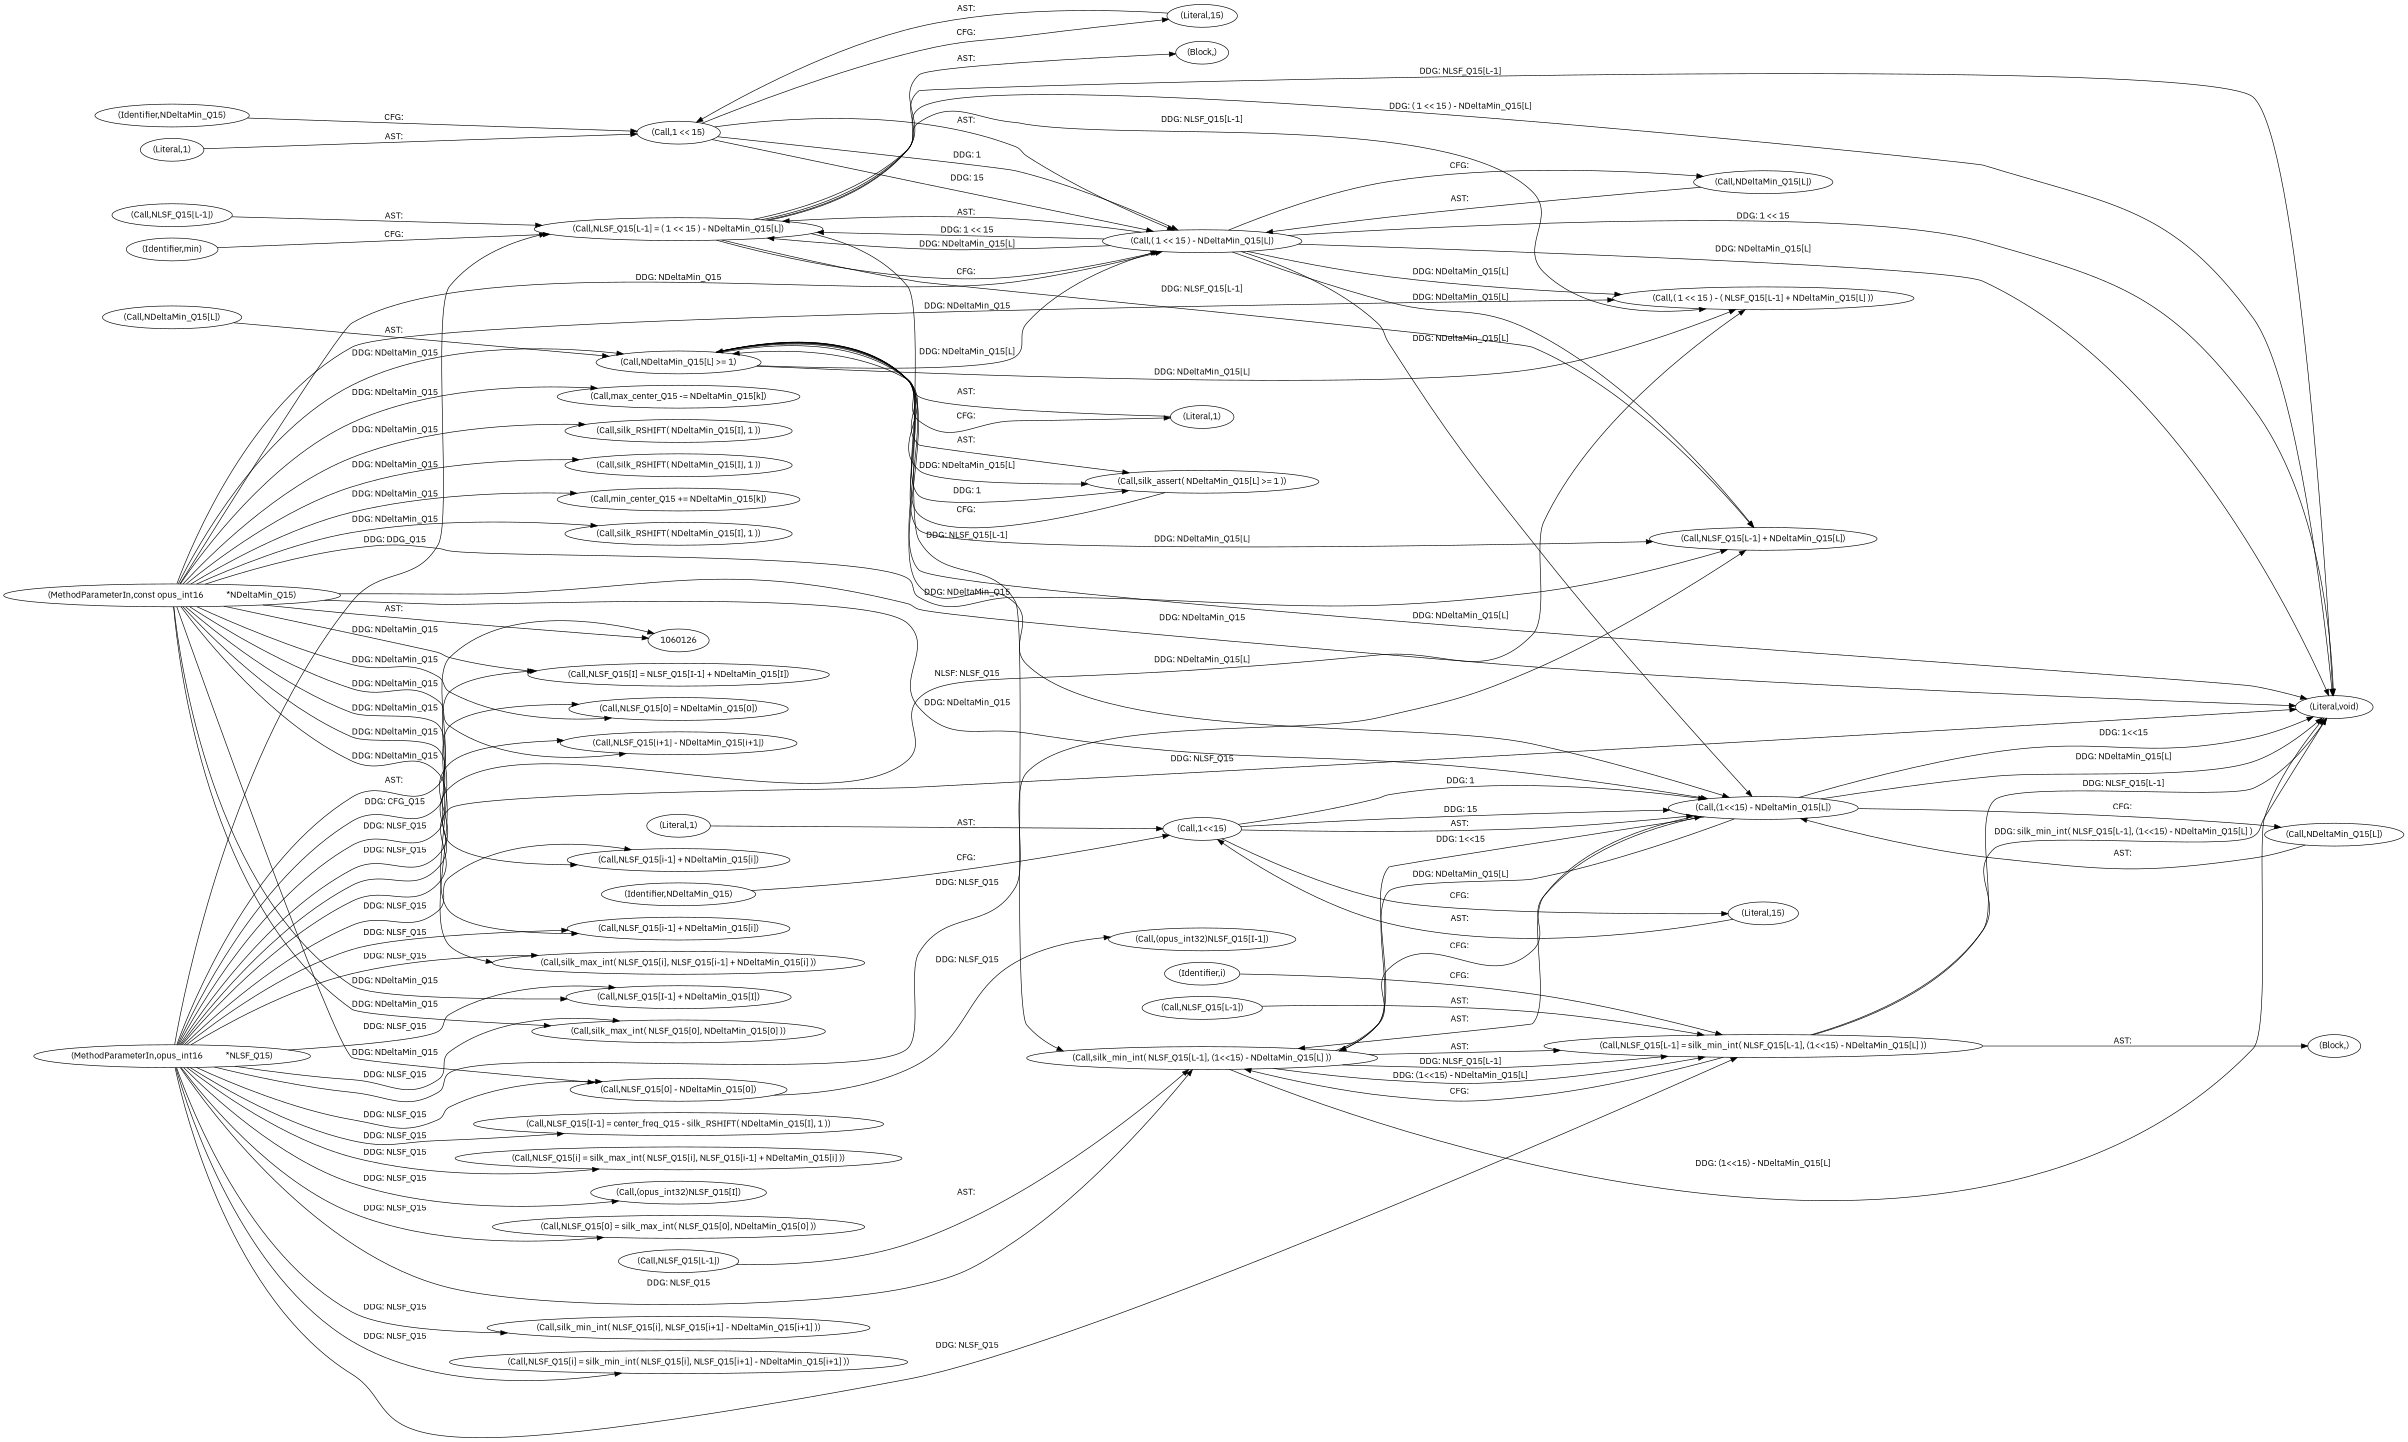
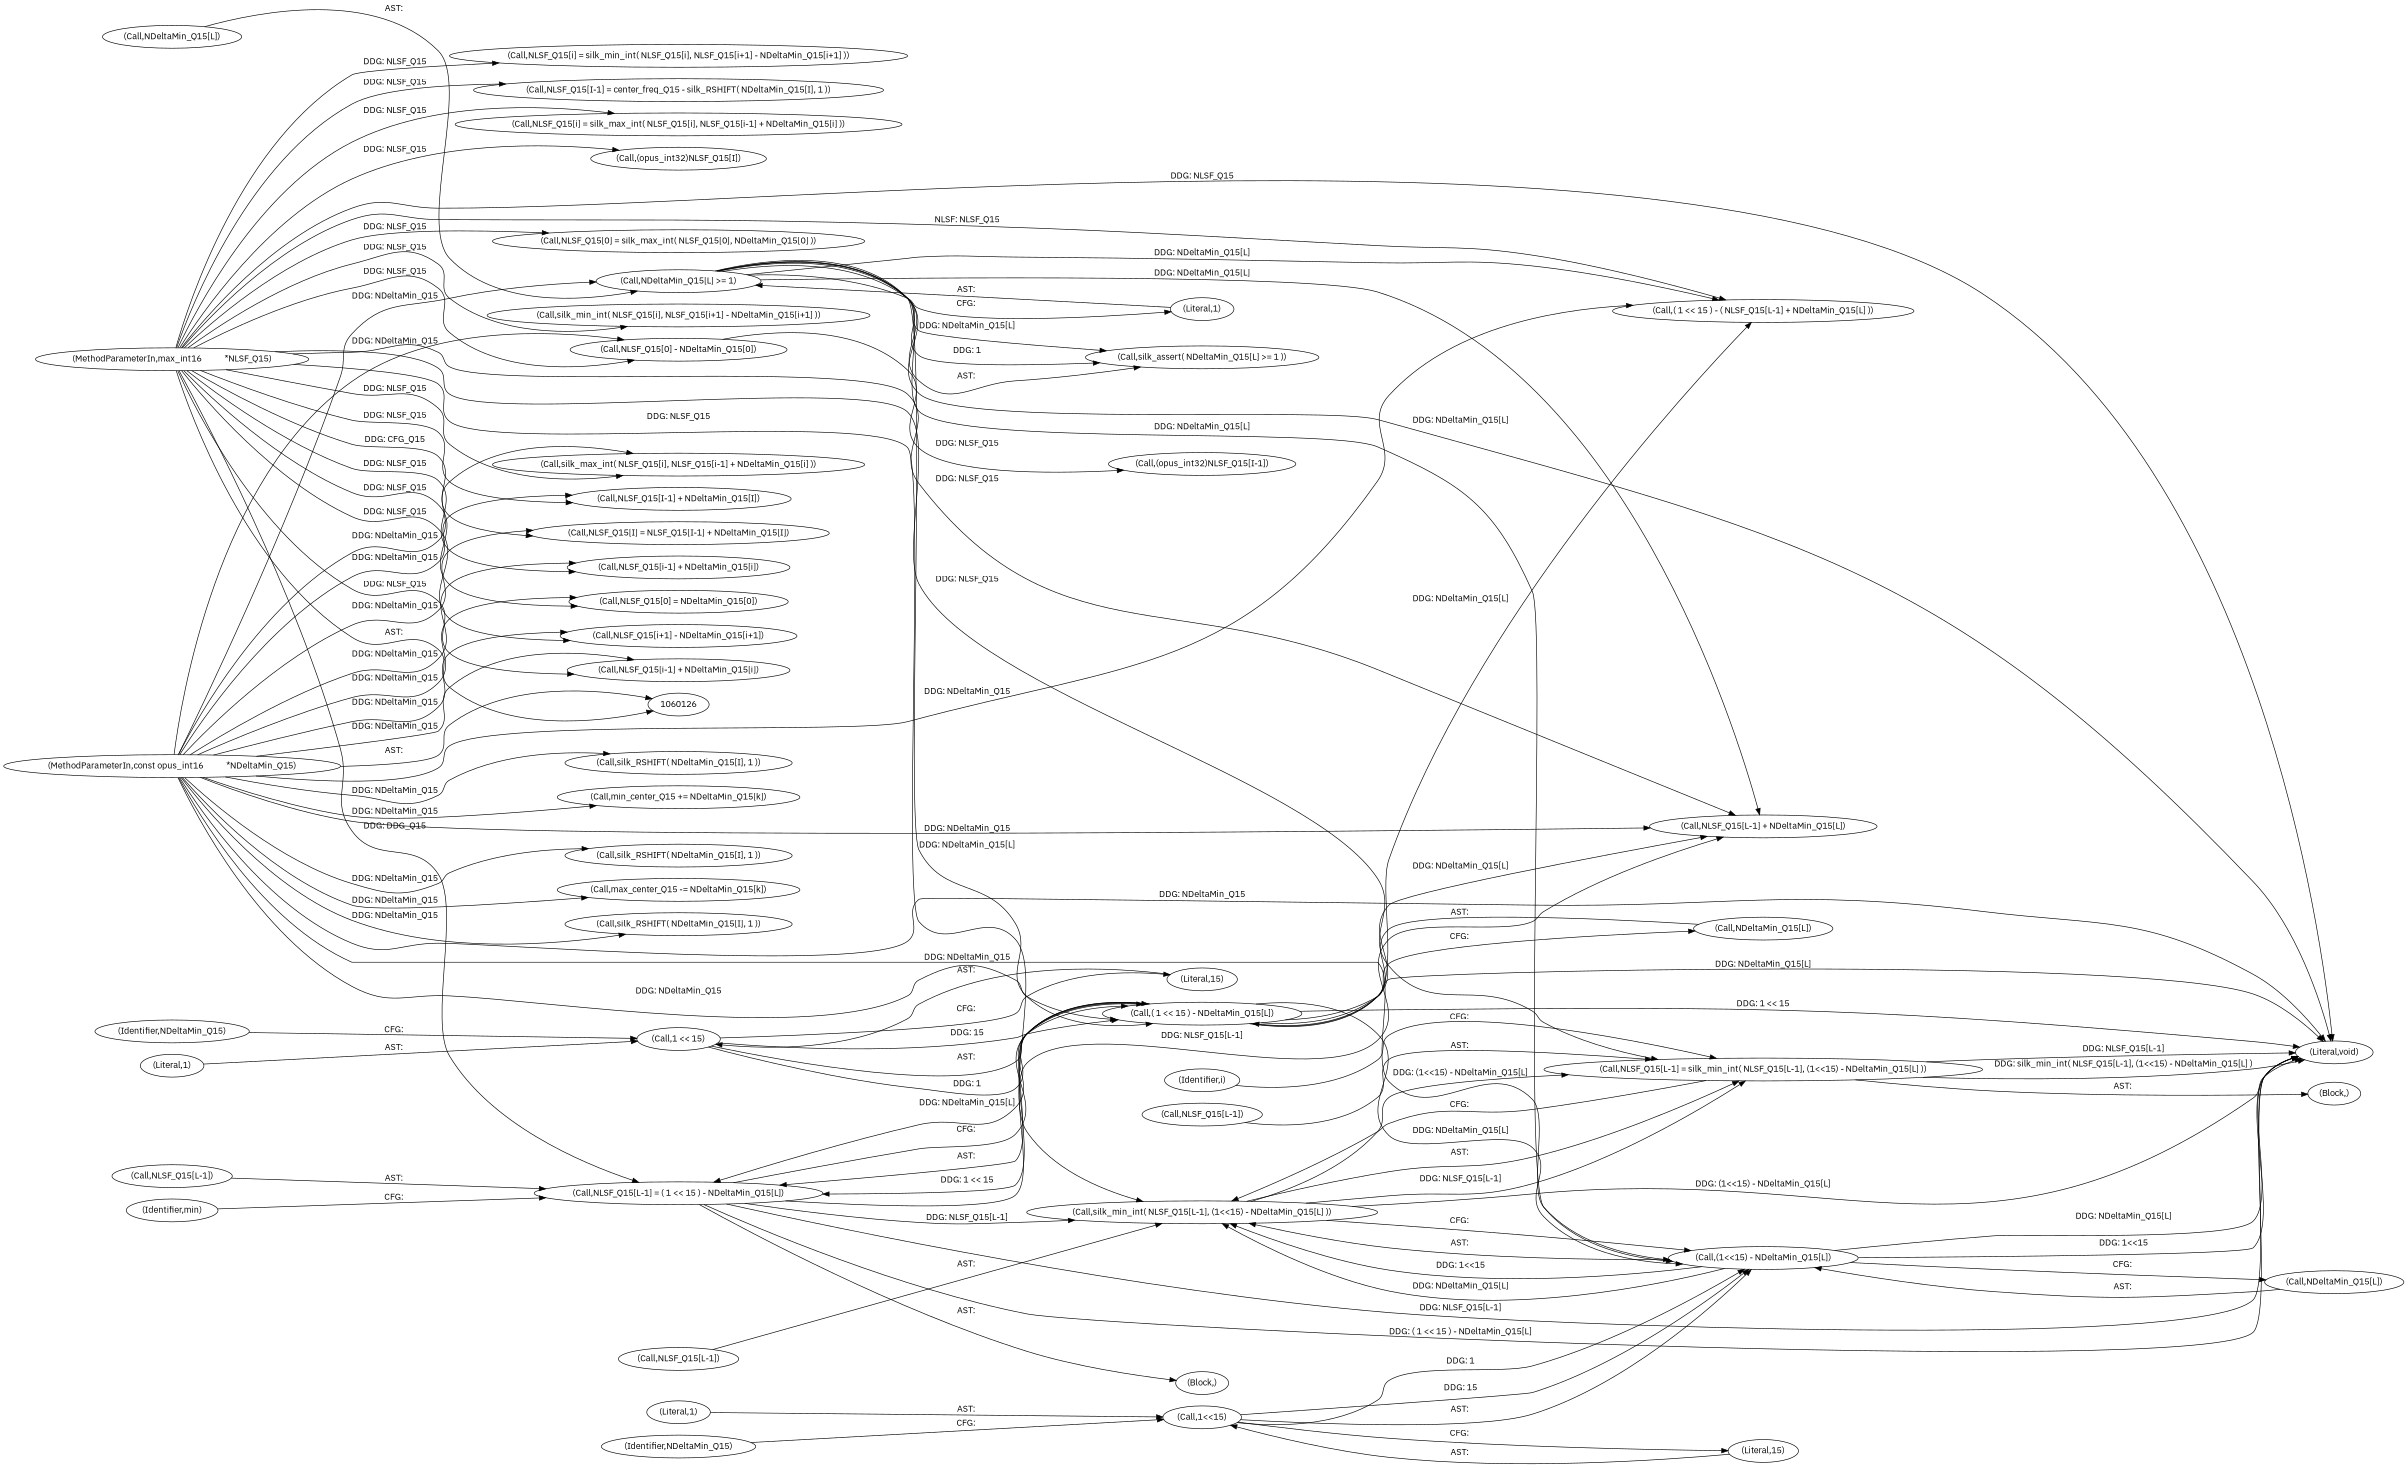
edge "(Call,NLSF_Q15[L-1] = ( 1 << 15 ) - NDeltaMin_Q15[L])" -> "(Call,( 1 << 15 ) - ( NLSF_Q15[L-1] + NDeltaMin_Q15[L] ))": removed, label "DDG: NLSF_Q15[L-1]"
edge "(Call,silk_assert( NDeltaMin_Q15[L] >= 1 ))" -> "(Call,NDeltaMin_Q15[L] >= 1)": removed, label "CFG:"
node "(Call,silk_max_int( NLSF_Q15[0], NDeltaMin_Q15[0] ))": removed
node "(MethodParameterIn,opus_int16            *NLSF_Q15)": label "(MethodParameterIn,opus_int16            *NLSF_Q15)" -> "(MethodParameterIn,max_int16            *NLSF_Q15)"
